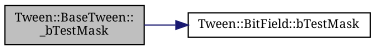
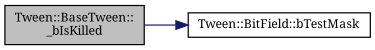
node "Tween::BaseTween:: _bTestMask": label "Tween::BaseTween:: _bTestMask" -> "Tween::BaseTween:: _bIsKilled"
